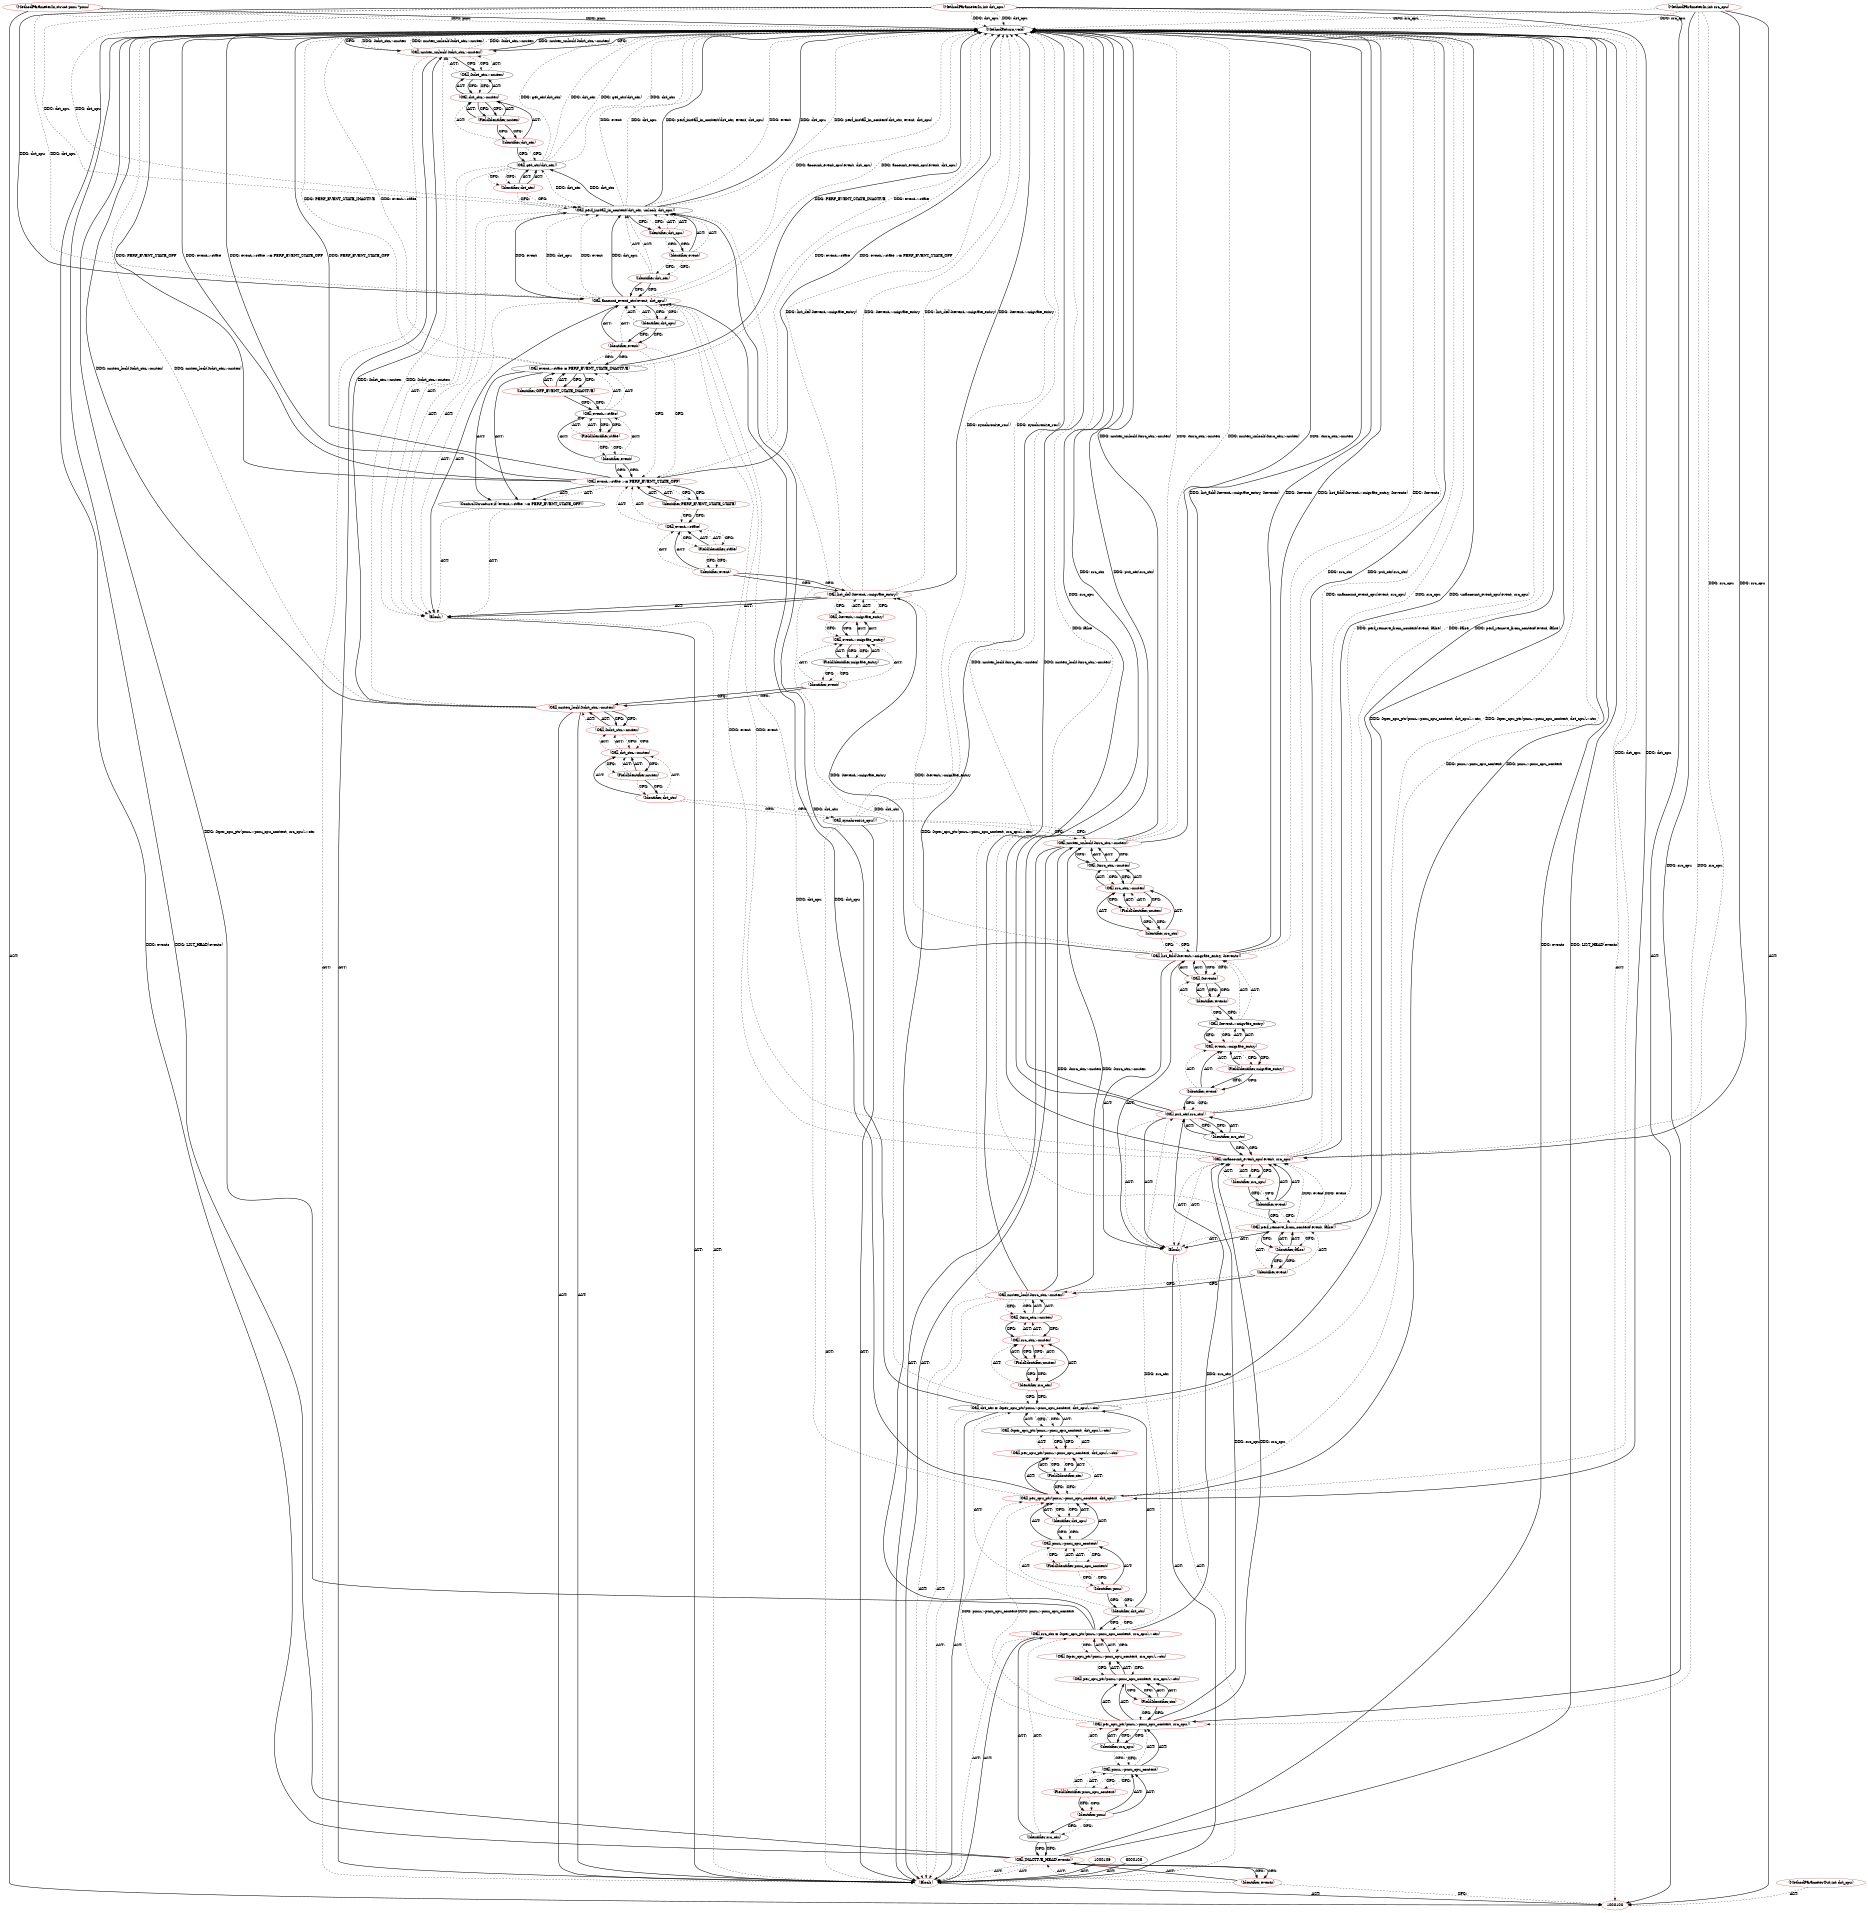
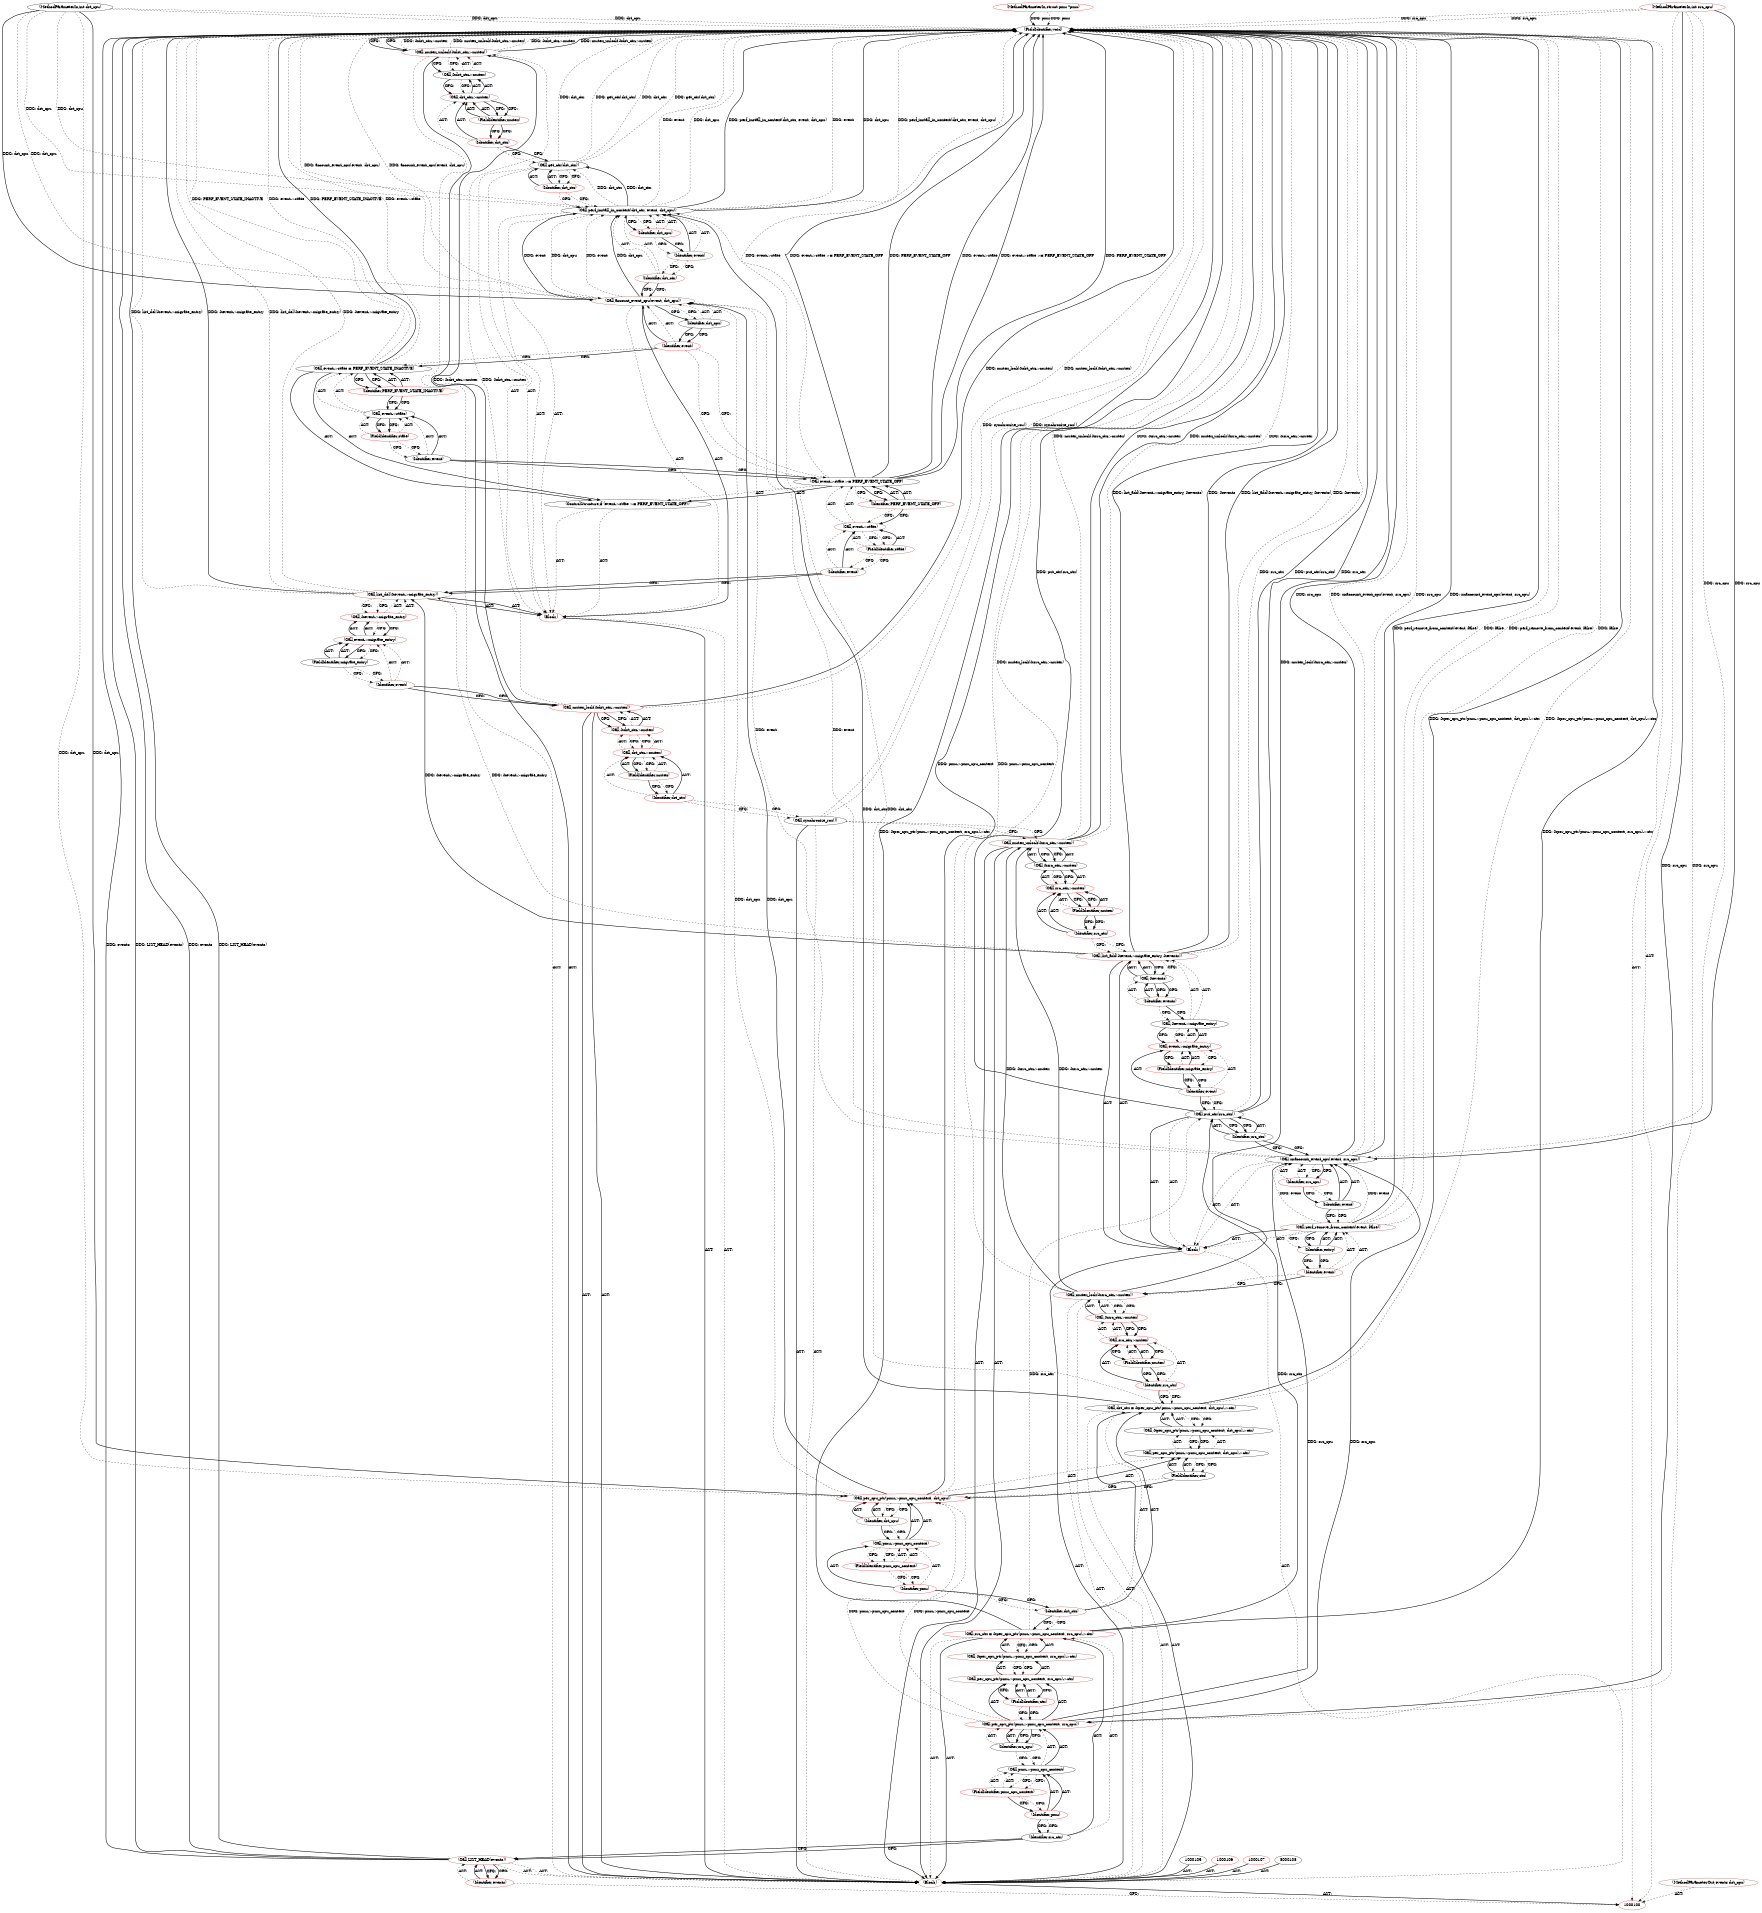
node "(MethodParameterIn,int dst_cpu)": color brown -> black
node "(MethodReturn,void)": label "(MethodReturn,void)" -> "(FieldIdentifier,void)"
node "(Call,perf_install_in_context(dst_ctx, unlock, dst_cpu))": label "(Call,perf_install_in_context(dst_ctx, unlock, dst_cpu))" -> "(Call,perf_install_in_context(dst_ctx, event, dst_cpu))"
node "(Call,account_event_ctx(event, dst_cpu))": label "(Call,account_event_ctx(event, dst_cpu))" -> "(Call,account_event_cpu(event, dst_cpu))"
node "(Identifier,OFF_EVENT_STATE_INACTIVE)": label "(Identifier,OFF_EVENT_STATE_INACTIVE)" -> "(Identifier,PERF_EVENT_STATE_INACTIVE)"
node "(Call,event->state >= PERF_EVENT_STATE_OFF)": color brown -> black
node "(Identifier,PERF_EVENT_STATE_STATE)": label "(Identifier,PERF_EVENT_STATE_STATE)" -> "(Identifier,PERF_EVENT_STATE_OFF)"
edge "(MethodParameterIn,int dst_cpu)" -> "1000100": removed, label "AST:"
node "(Call,synchronize_cpu())": label "(Call,synchronize_cpu())" -> "(Call,synchronize_rcu())"
node "(Call,&events)": color brown -> black
edge "(MethodParameterIn,int src_cpu)" -> "1000100": style bold -> dashed
node "(Call,put_ctx(src_ctx))": color red -> black
node "(Call,unaccount_event_cpu(event, src_cpu))": color red -> black
node "(Identifier,false)": label "(Identifier,false)" -> "(Identifier,entry)"
node "(Call,per_cpu_ptr(pmu->pmu_cpu_context, dst_cpu)->ctx)": color red -> black
edge "(MethodParameterIn,struct pmu *pmu)" -> "1000100": removed, label "AST:"
node "(Call,INACTIVE_HEAD(events))": label "(Call,INACTIVE_HEAD(events))" -> "(Call,LIST_HEAD(events))"
node "1000105": added
node "1000107": added
node "(MethodParameterOut,int dst_cpu)": label "(MethodParameterOut,int dst_cpu)" -> "(MethodParameterOut,events dst_cpu)"
